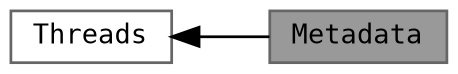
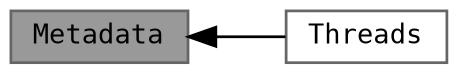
edge "Metadata" -> "Threads": reversed
